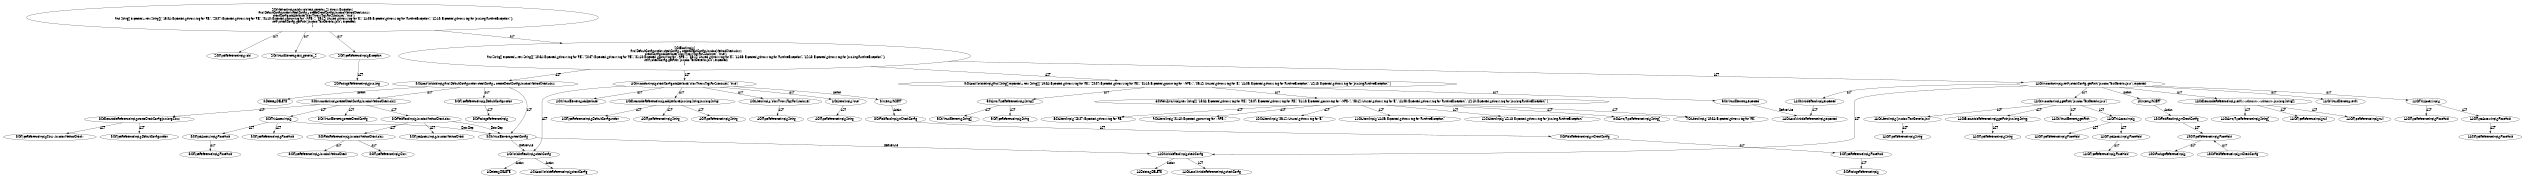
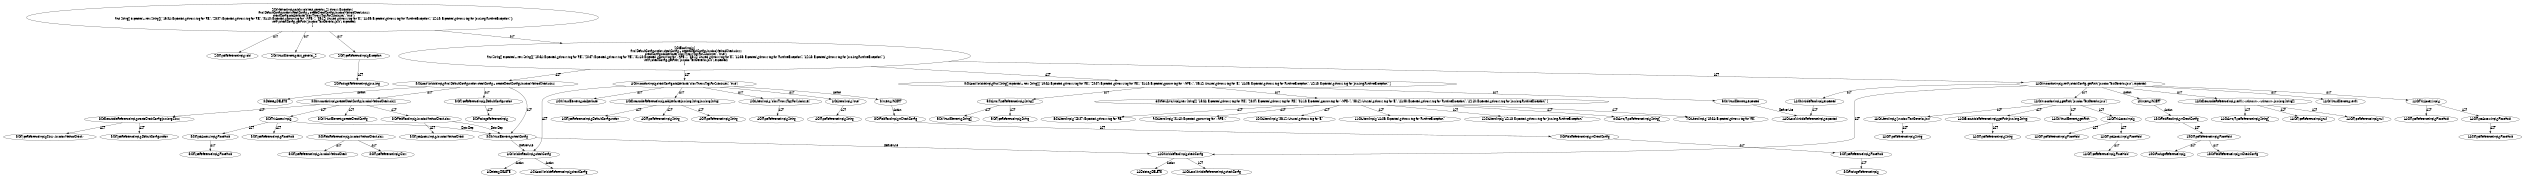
edge "3:CtFieldReadImpl@JavadocMethodCheck.class" -> "3:CtFieldReferenceImpl@JavadocMethodCheck.class": removed, label "AST"
edge "13:CtFieldReferenceImpl@mCheckConfig" -> "13:CtTypeReferenceImpl@PlaceHold": reversed
